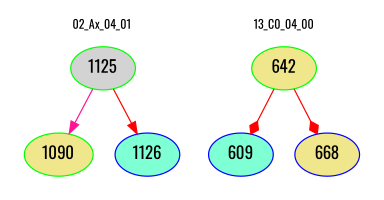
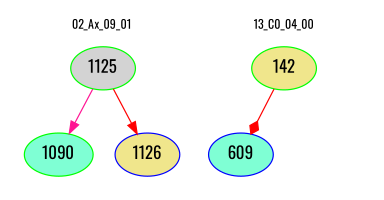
cluster "02_Ax_04_01": label "02_Ax_04_01" -> "02_Ax_09_01"
node "642": label "642" -> "142"
node "1090": fillcolor khaki -> aquamarine
node "1126": fillcolor aquamarine -> khaki
node "668": removed
